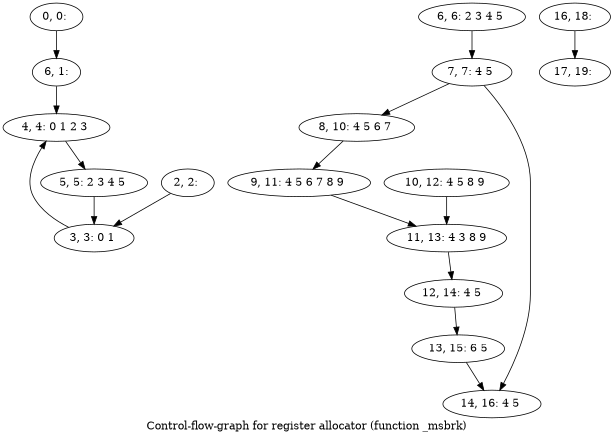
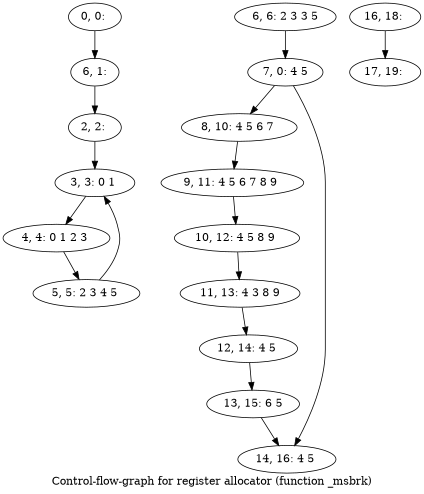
node "6, 6: 2 3 4 5": label "6, 6: 2 3 4 5" -> "6, 6: 2 3 3 5"
node "7, 7: 4 5": label "7, 7: 4 5" -> "7, 0: 4 5"
edge "6, 1:" -> "4, 4: 0 1 2 3": now "6, 1:" -> "2, 2:"
edge "9, 11: 4 5 6 7 8 9" -> "11, 13: 4 3 8 9": now "9, 11: 4 5 6 7 8 9" -> "10, 12: 4 5 8 9"
